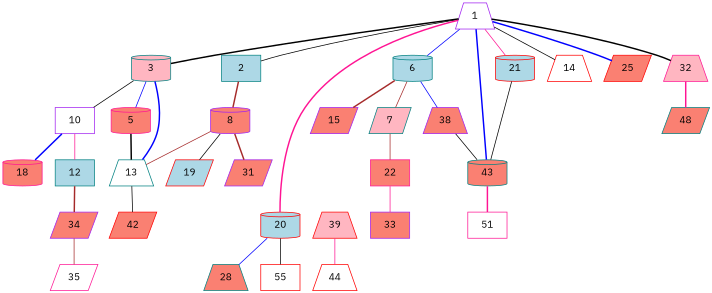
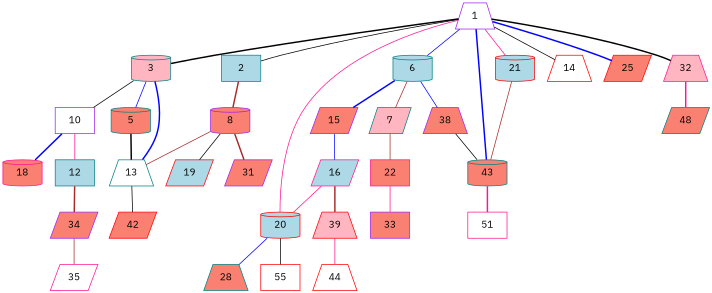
edge "1" -- "20": style bold -> solid
edge "6" -- "15": color brown -> blue
node "5": color deeppink -> teal
edge "21" -- "43": color black -> brown
node "16": added
